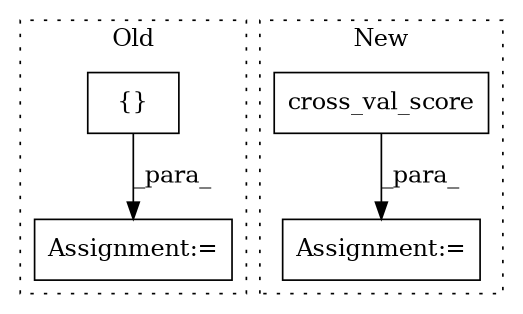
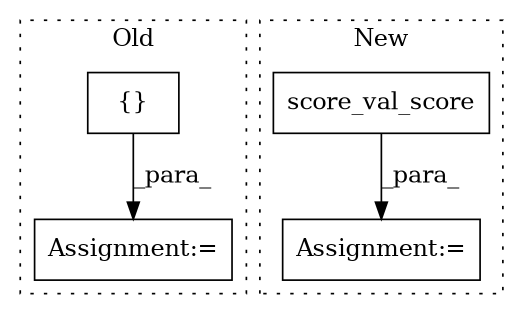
node "cross_val_score": label "cross_val_score" -> "score_val_score"
